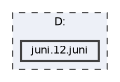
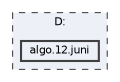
node "juni.12.juni": label "juni.12.juni" -> "algo.12.juni"
